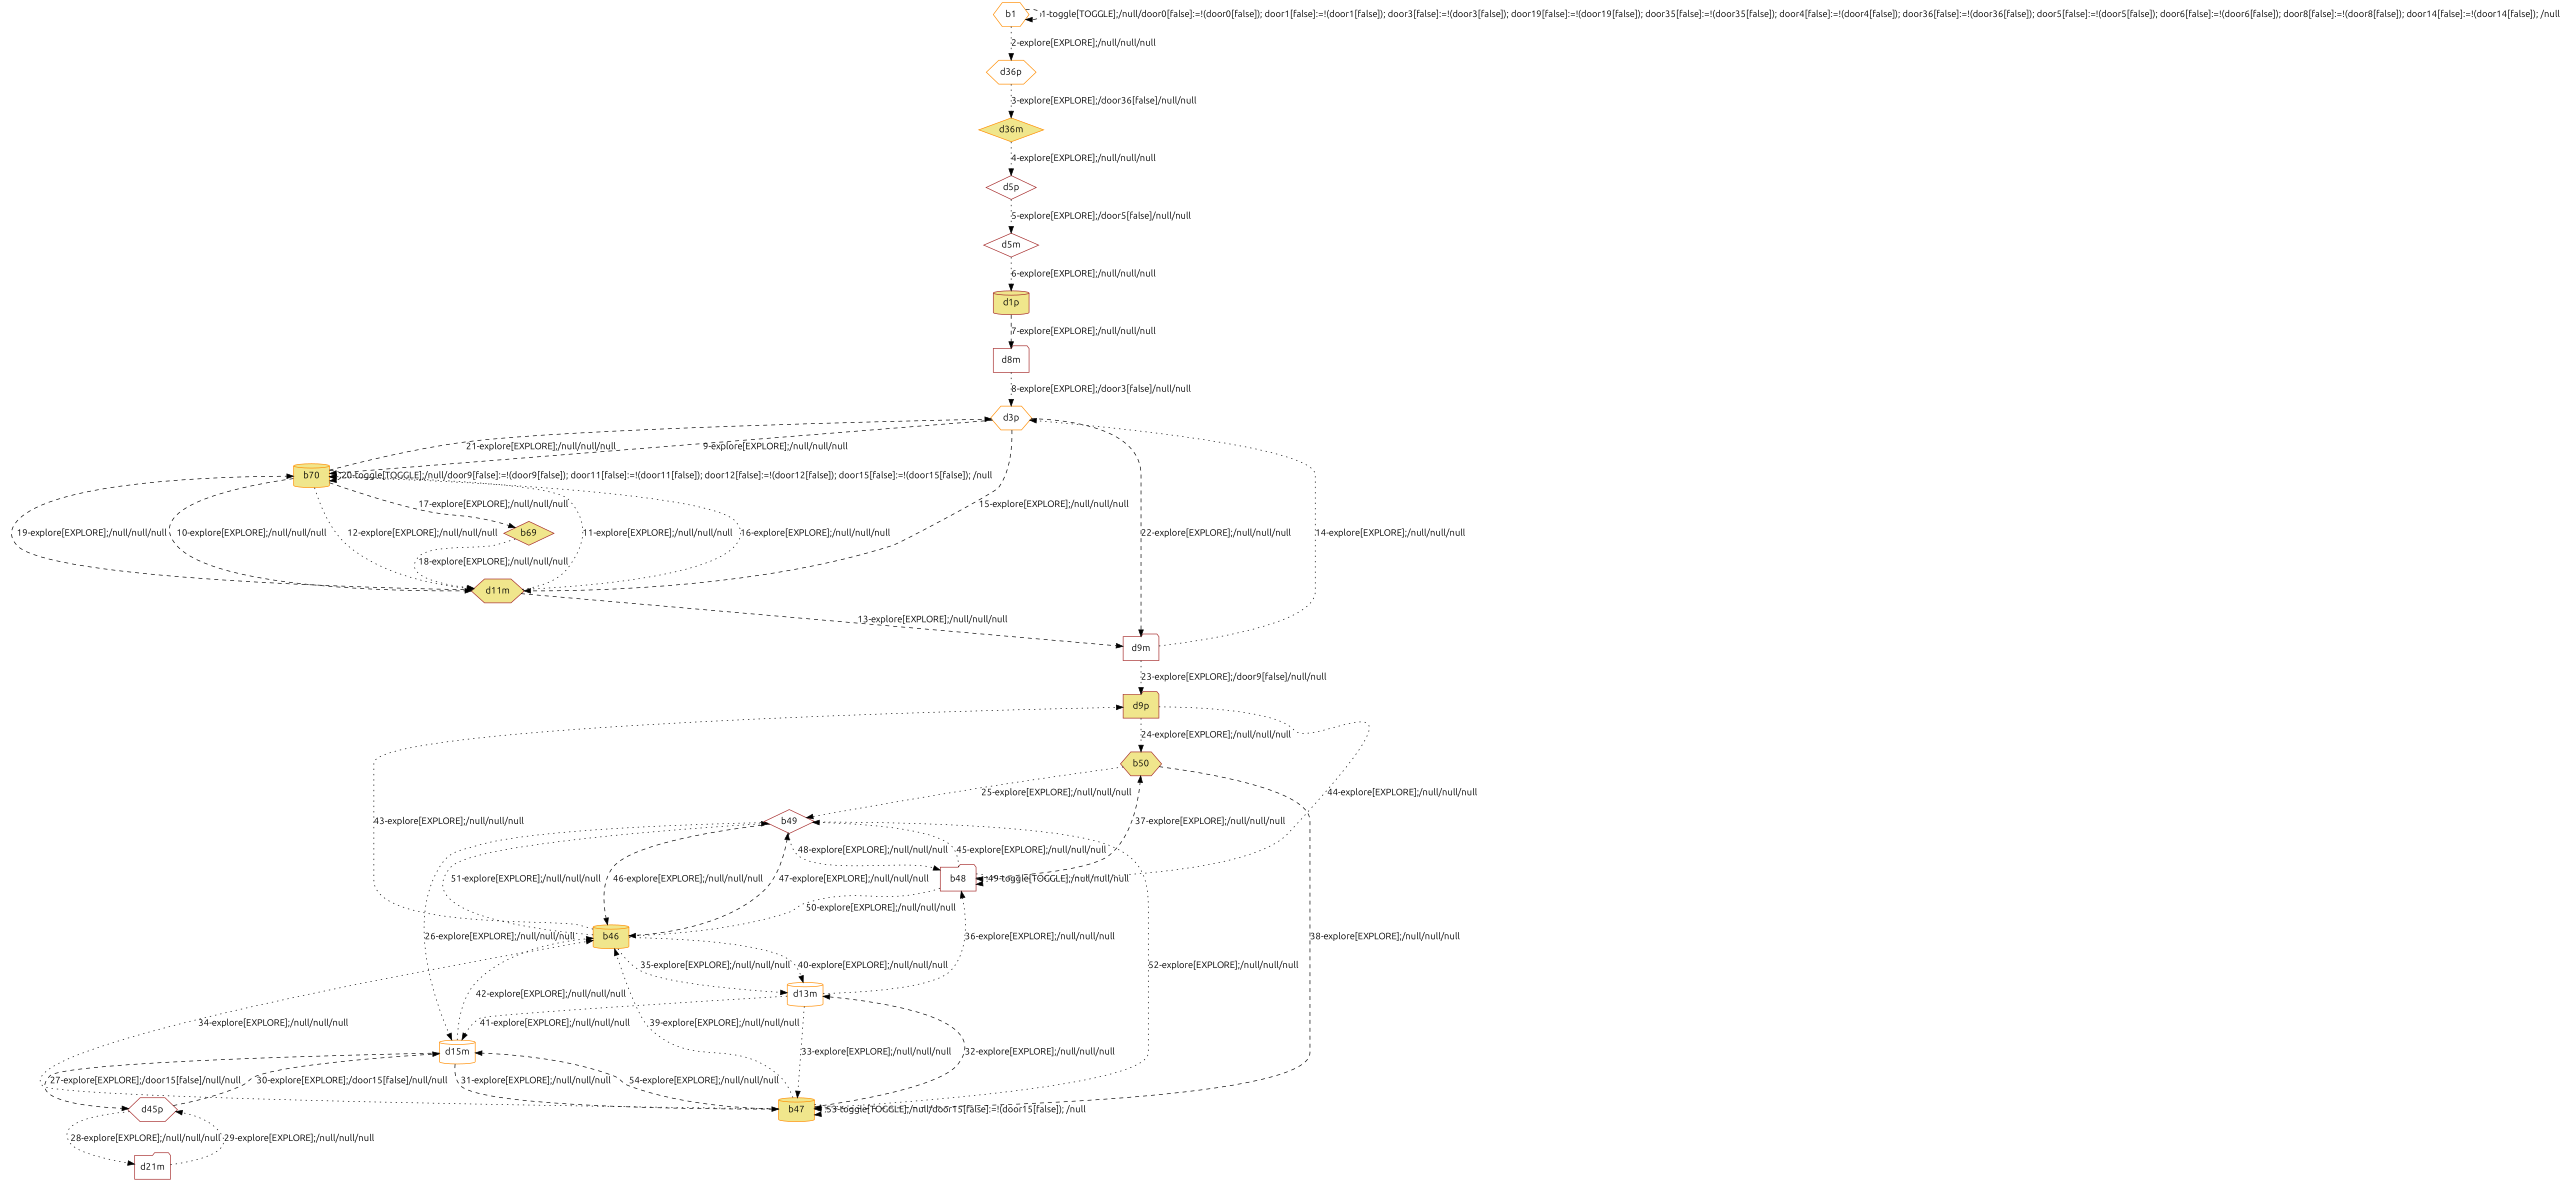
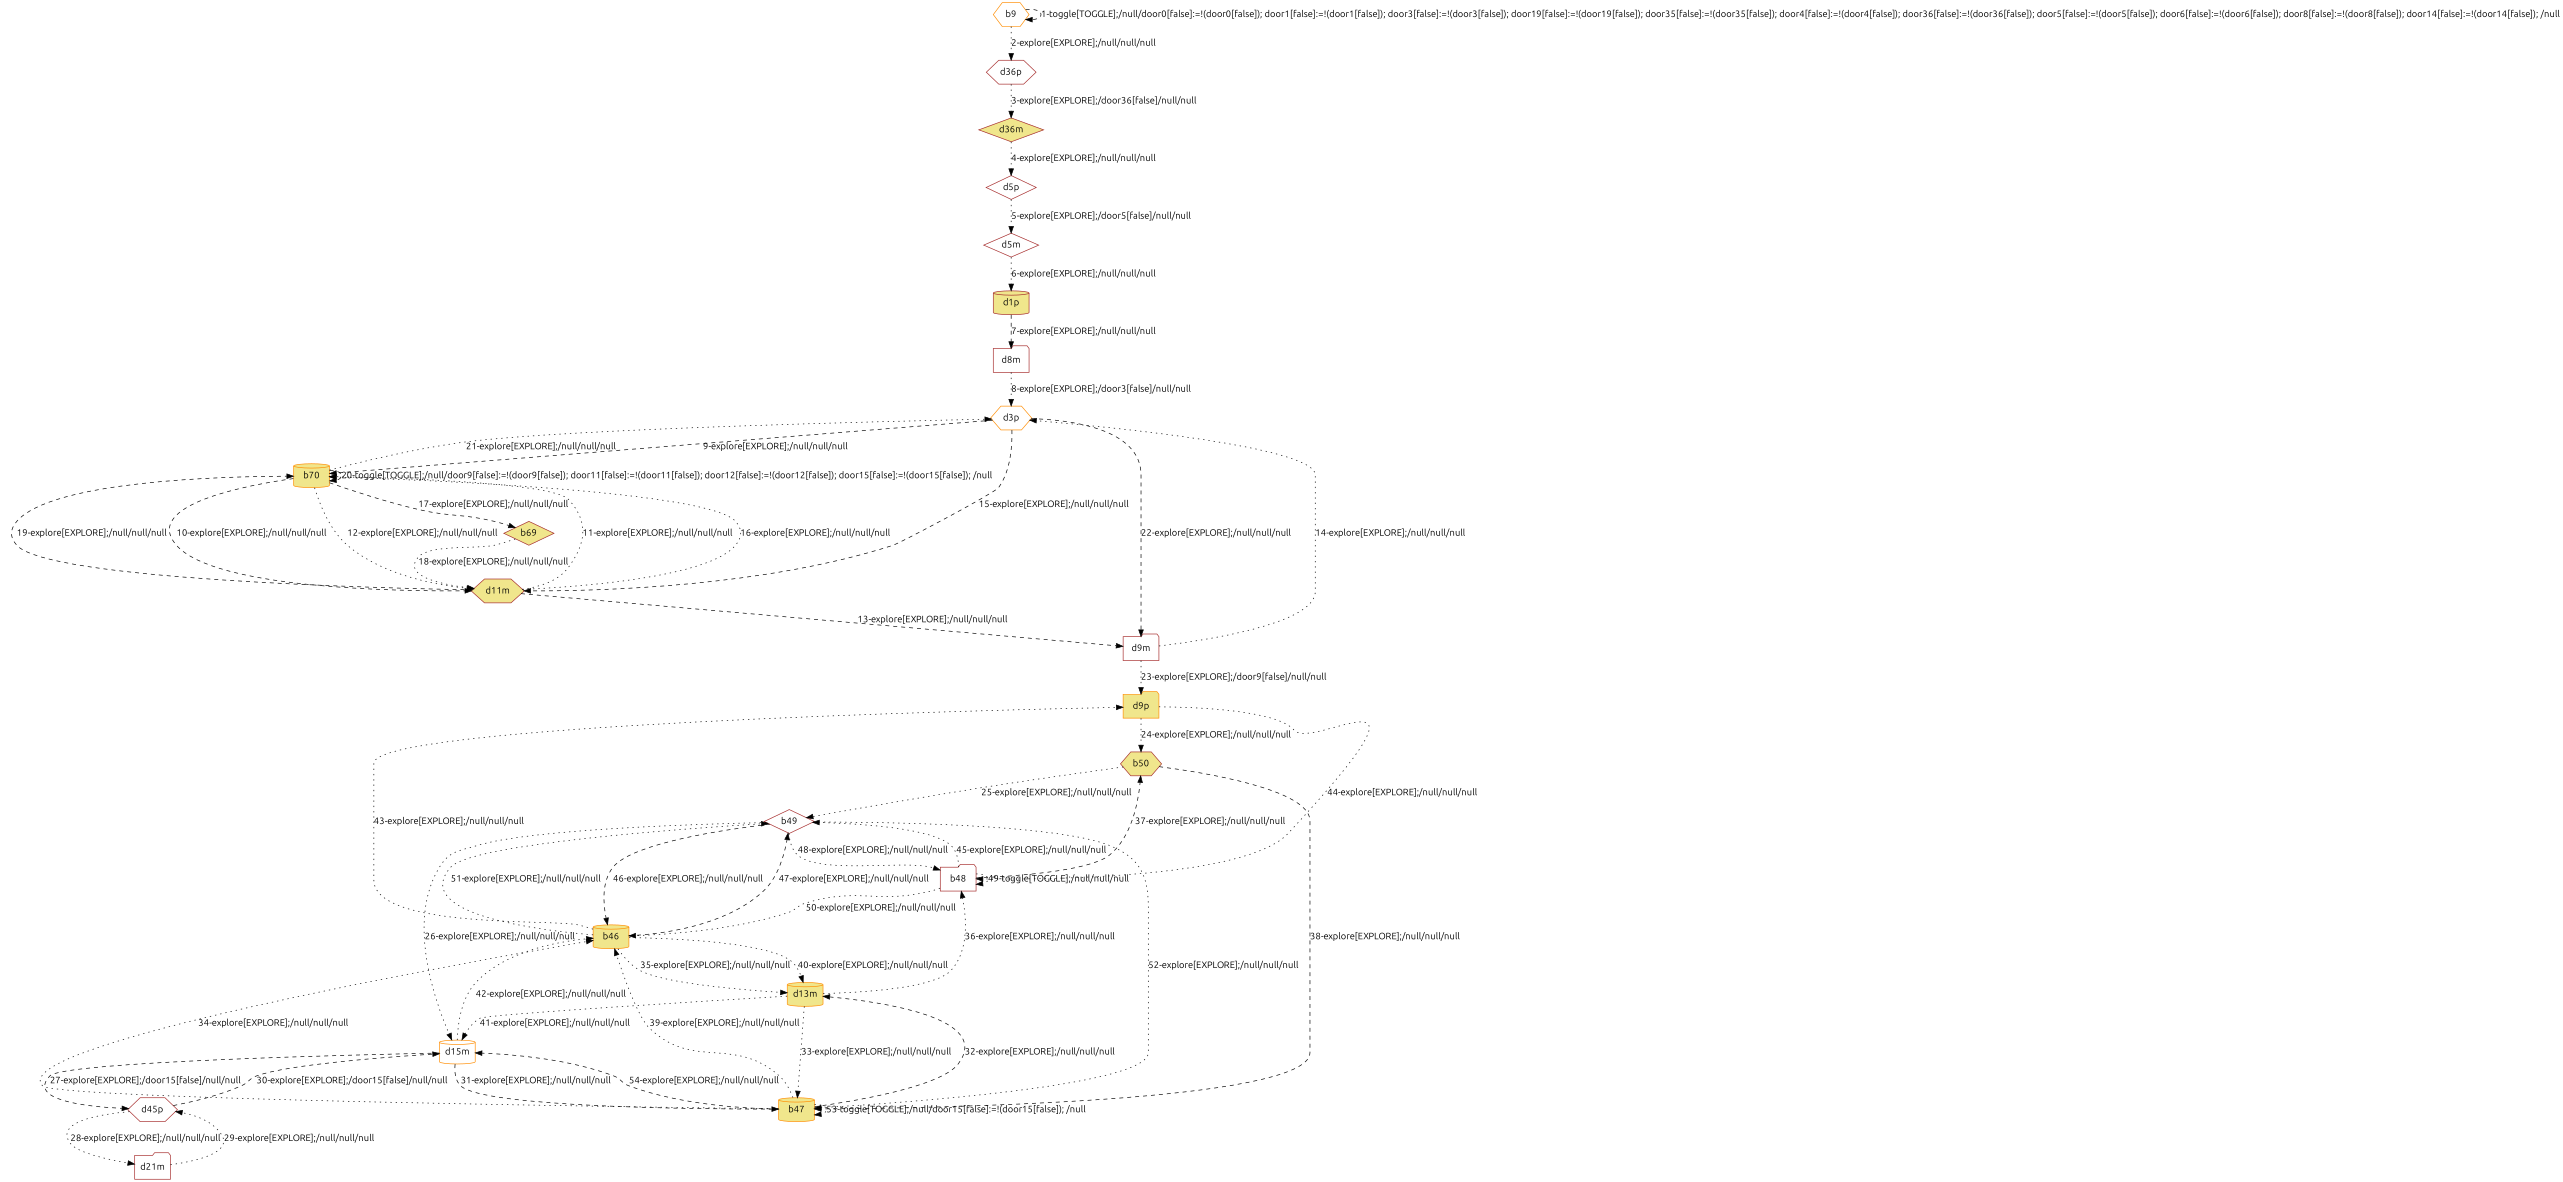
node "b1": label "b1" -> "b9"
node "d36p": color darkorange -> brown
node "d36m": color darkorange -> brown
edge "b70" -> "d3p": style dashed -> dotted
node "d9p": color brown -> darkorange
node "d13m": fillcolor white -> khaki
